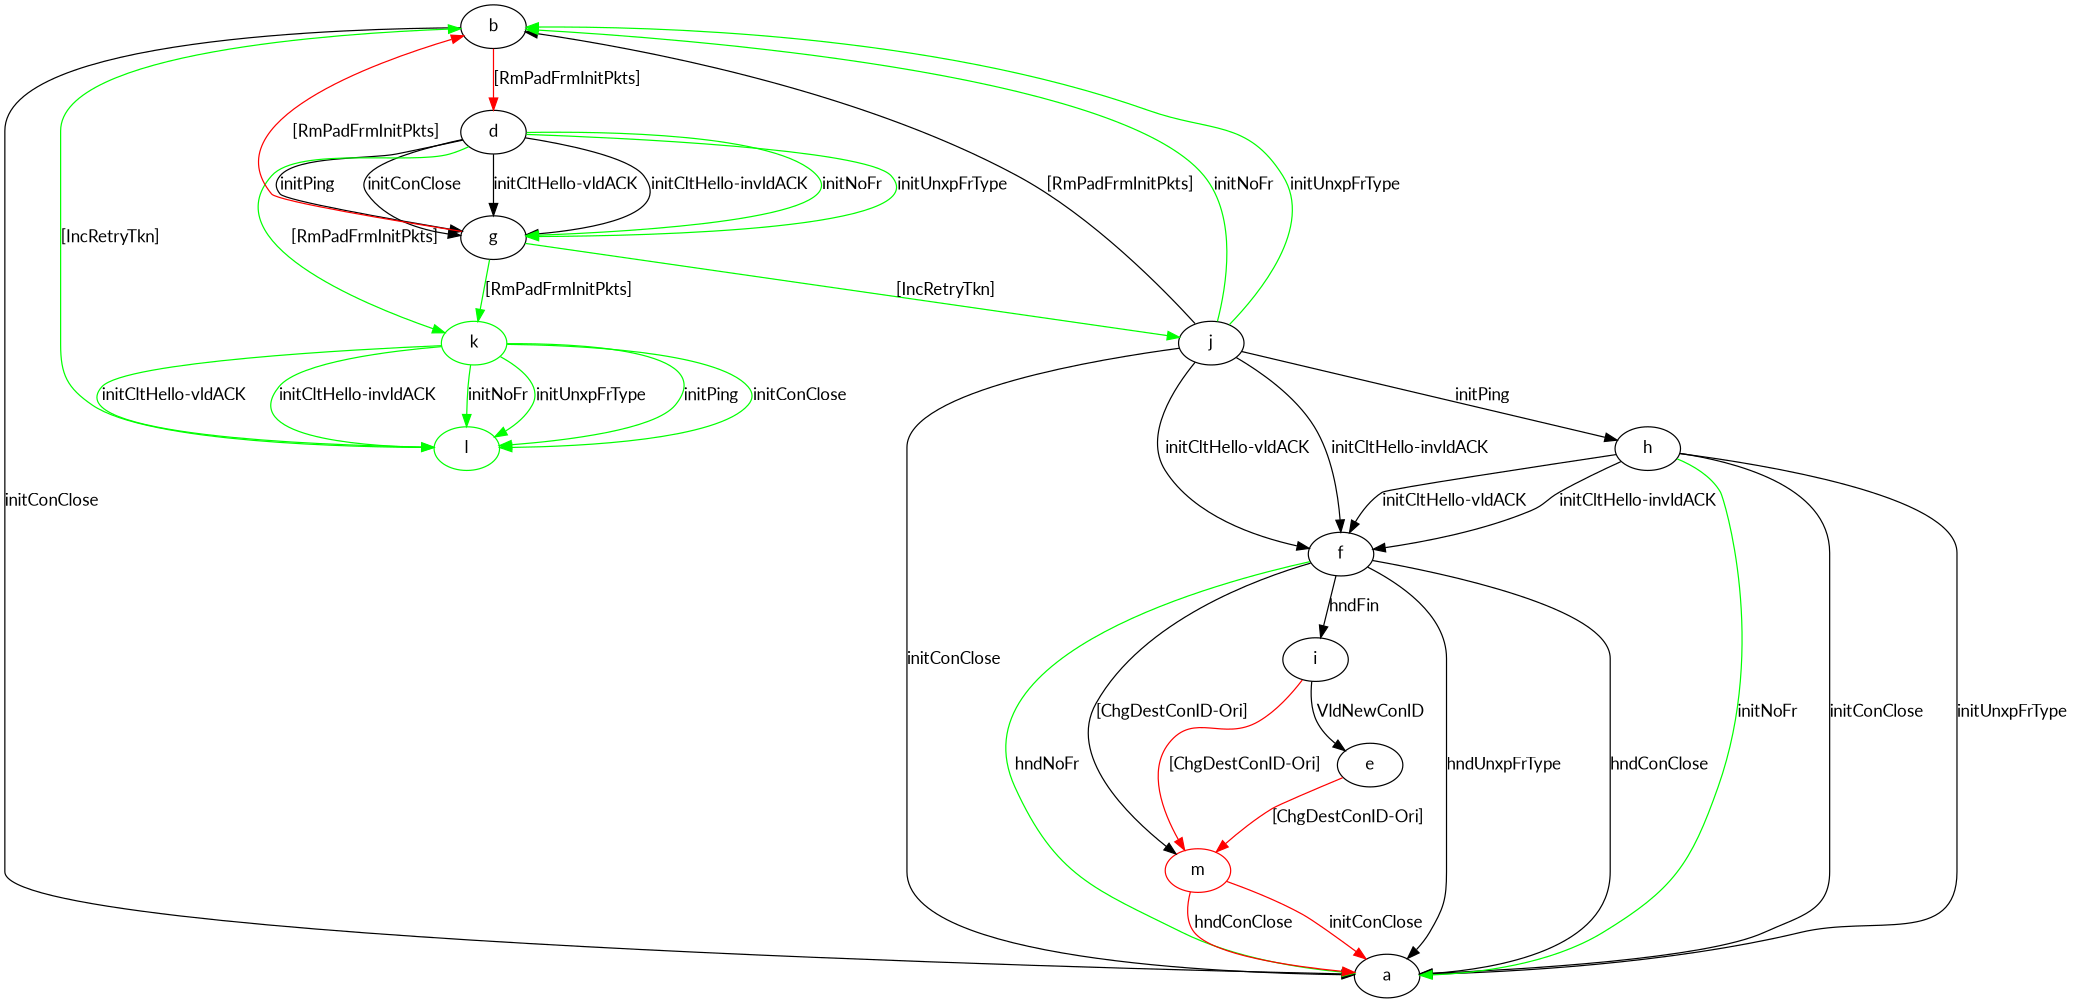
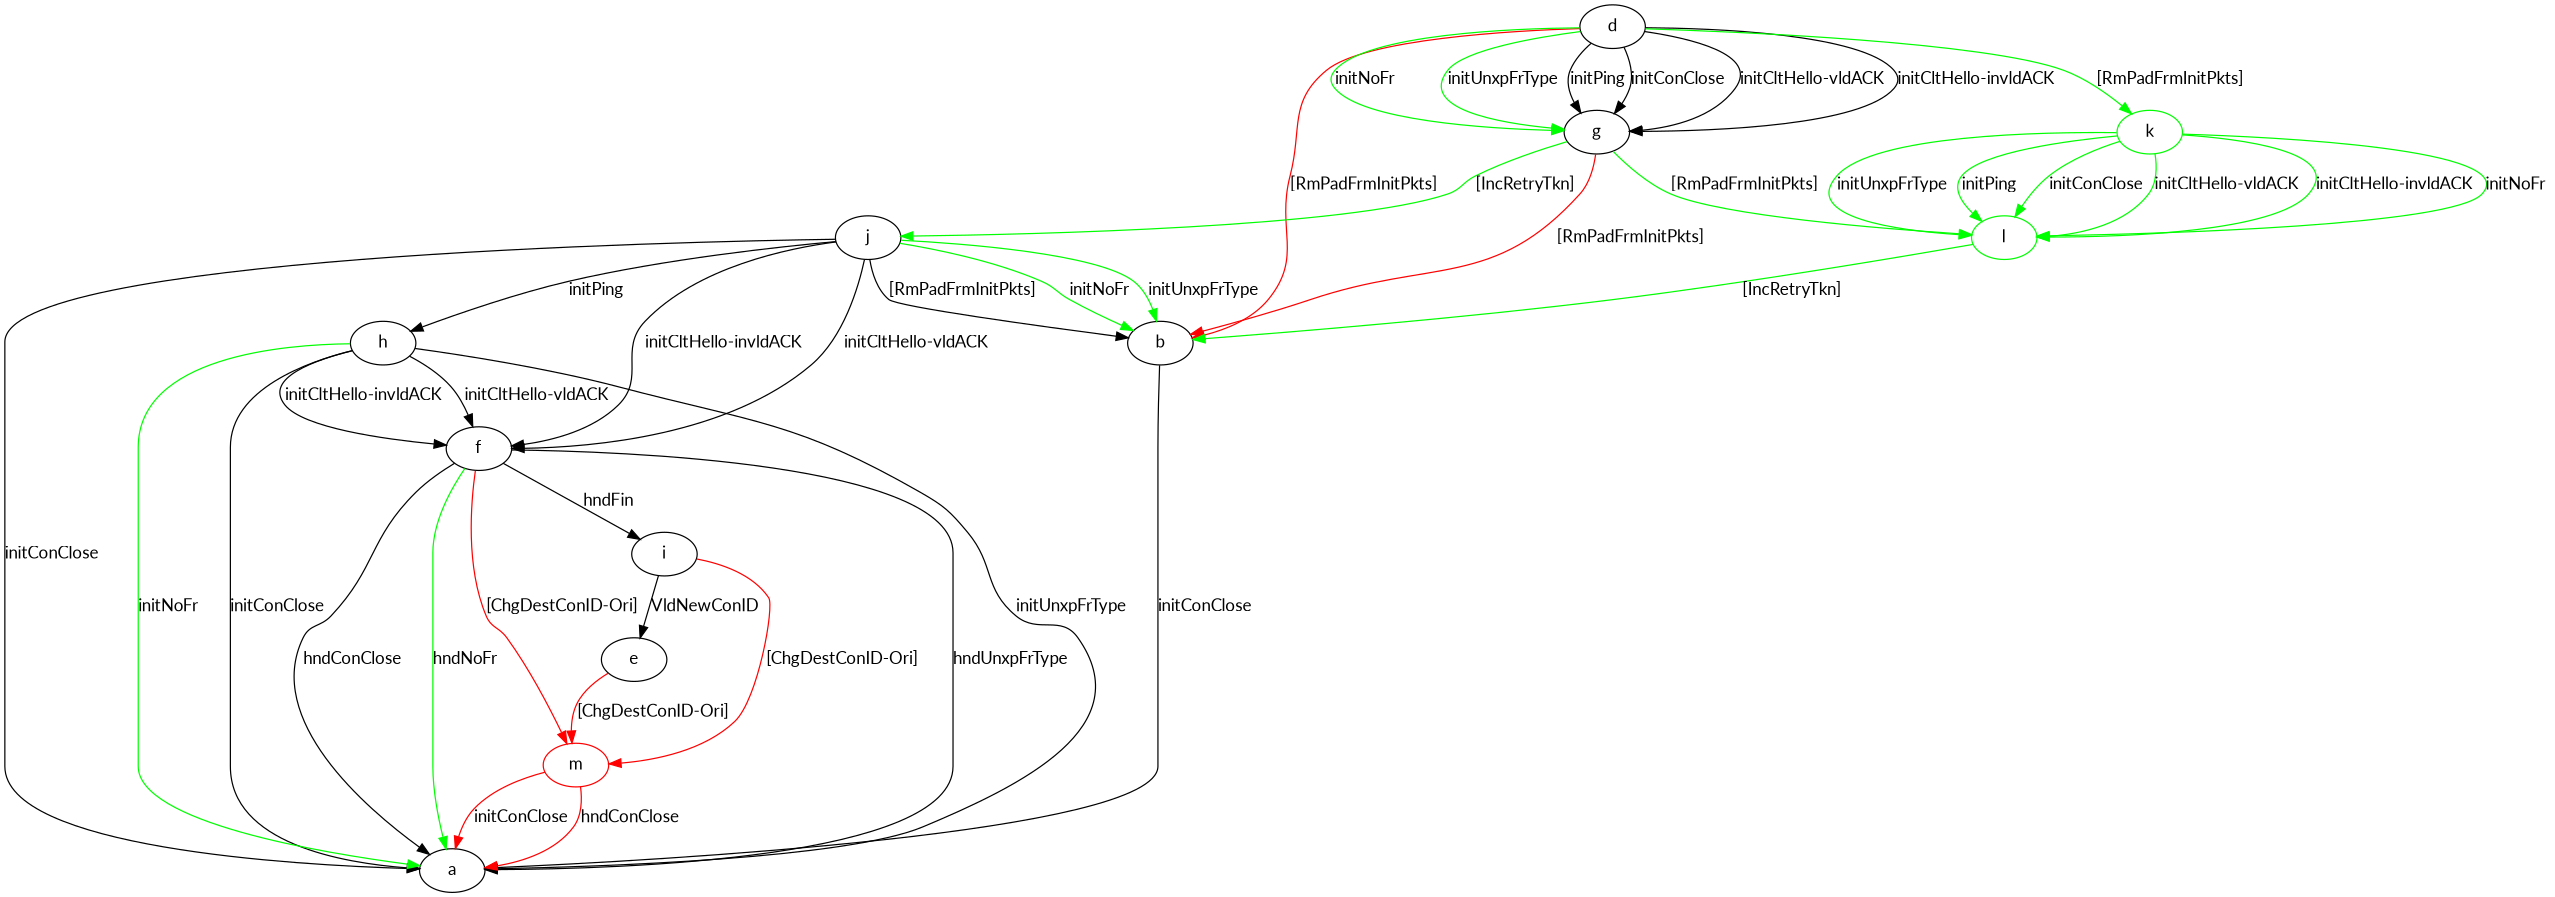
edge "b" -> "d": reversed
edge "g" -> "k": now "g" -> "l"
edge "f" -> "m": color black -> red
